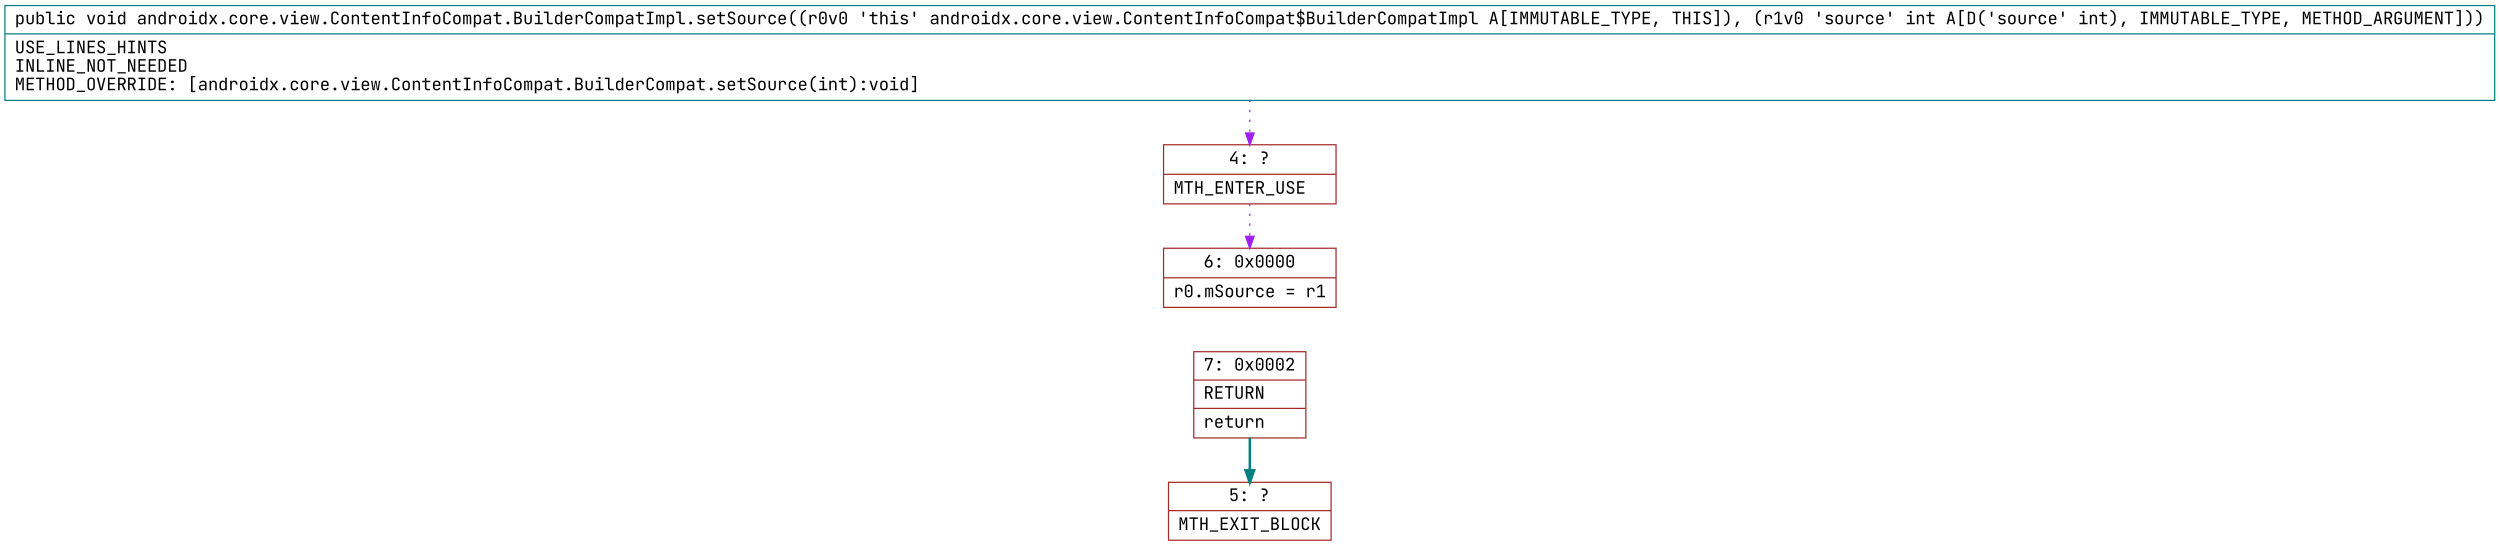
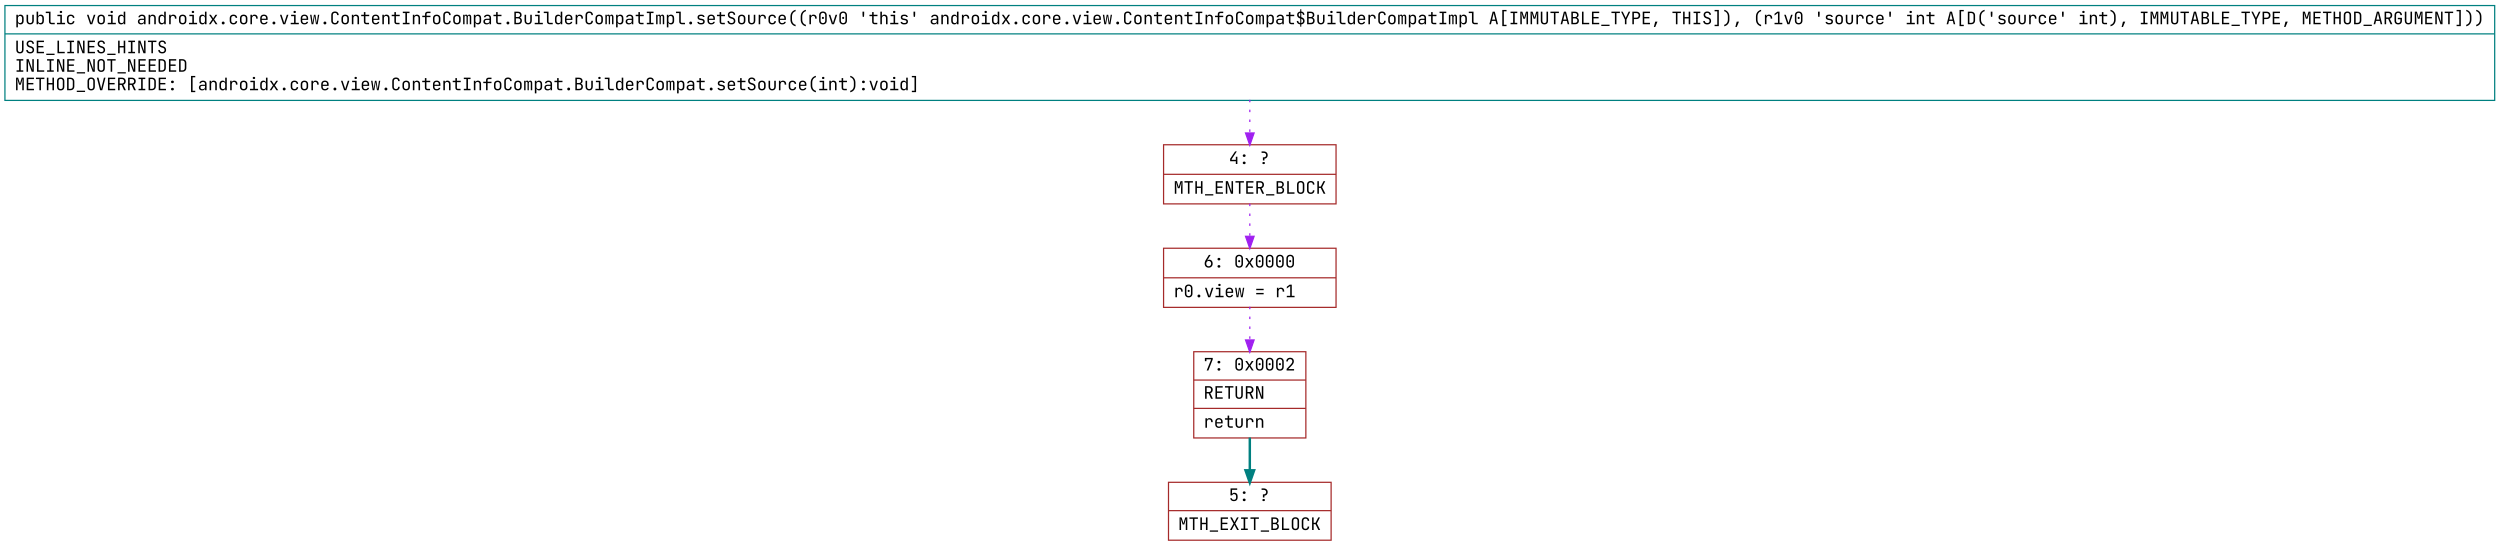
node "4: ?": text "MTH_ENTER_USE" -> "MTH_ENTER_BLOCK"
node "6: 0x0000": text "r0.mSource = r1" -> "r0.view = r1"
edge "6: 0x0000" -> "7: 0x0002": added
